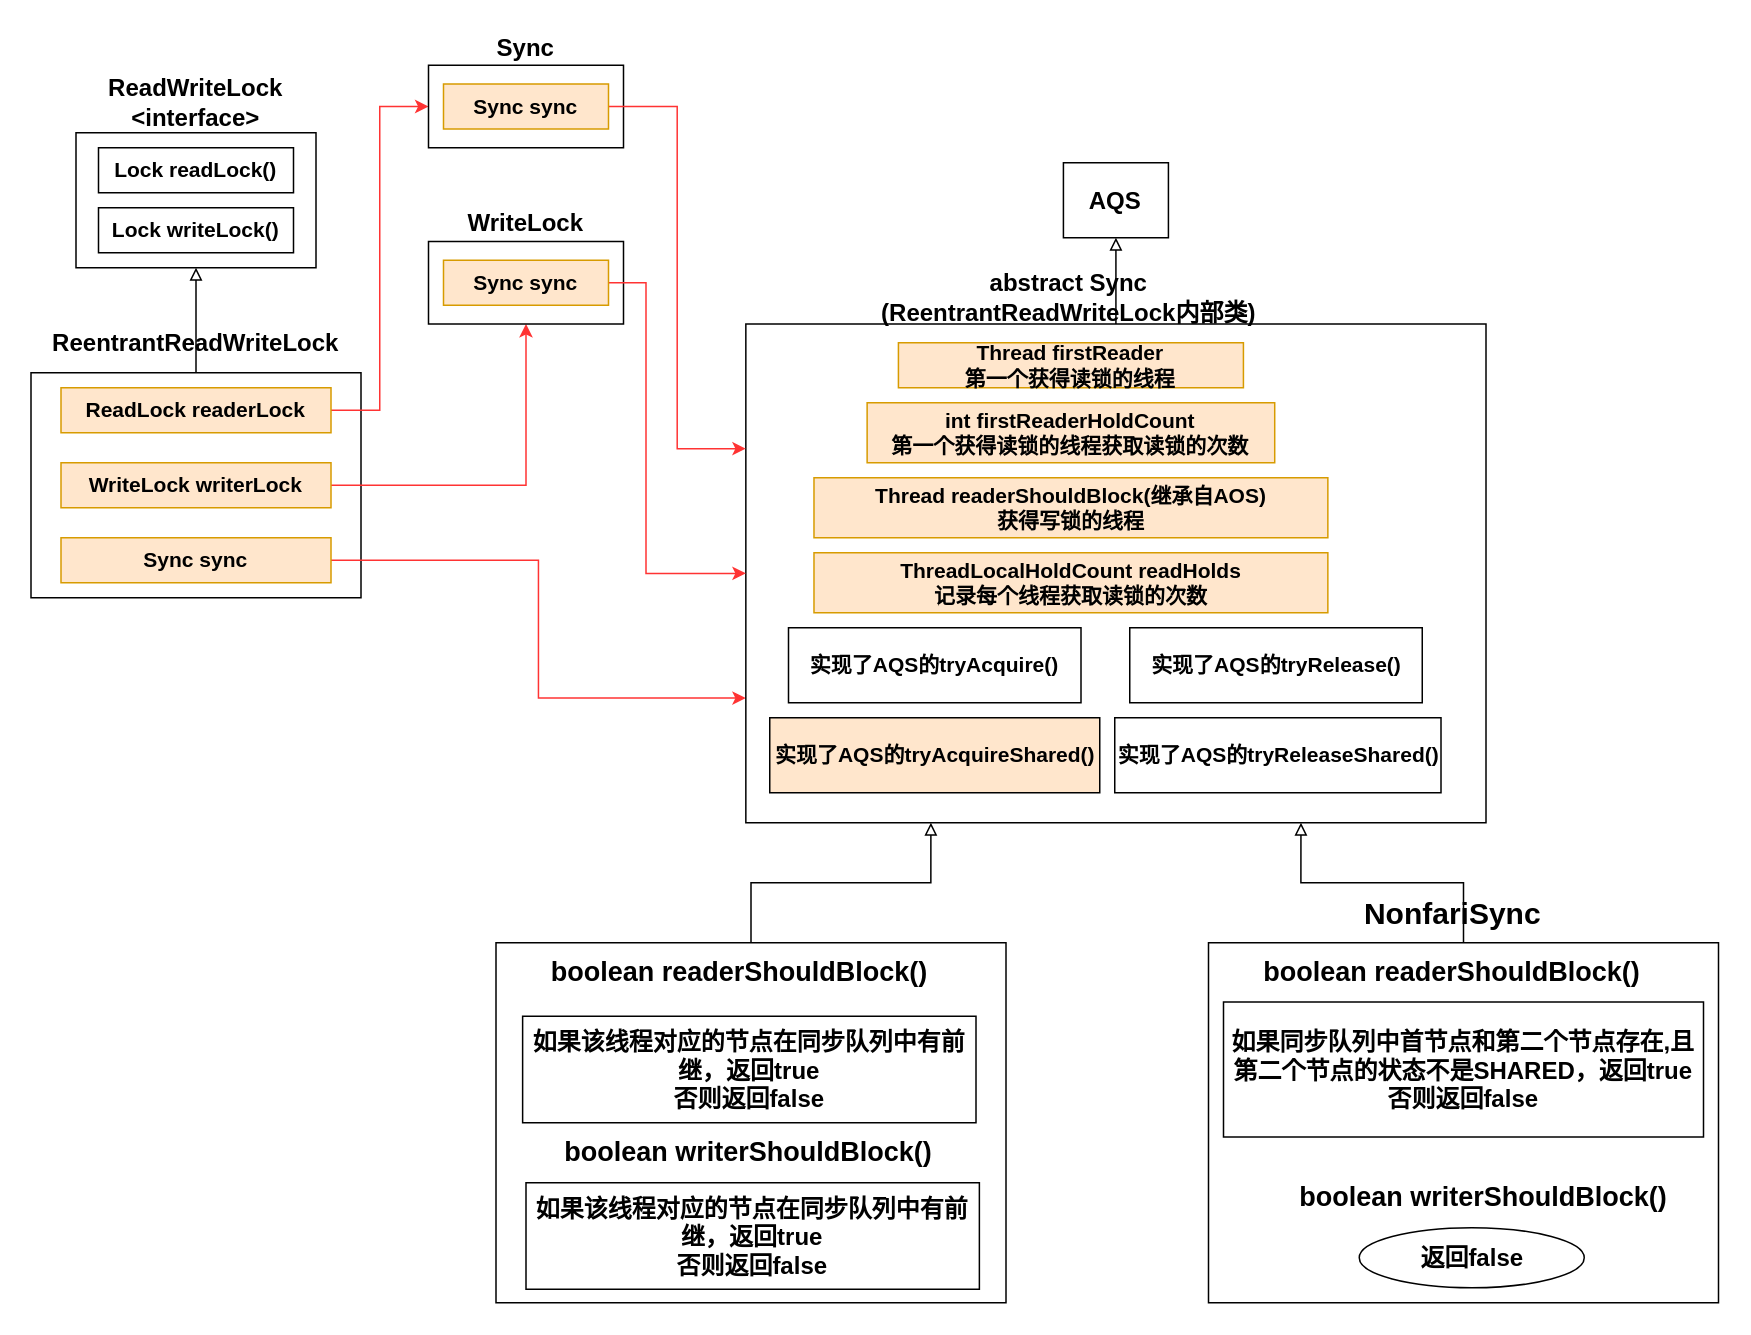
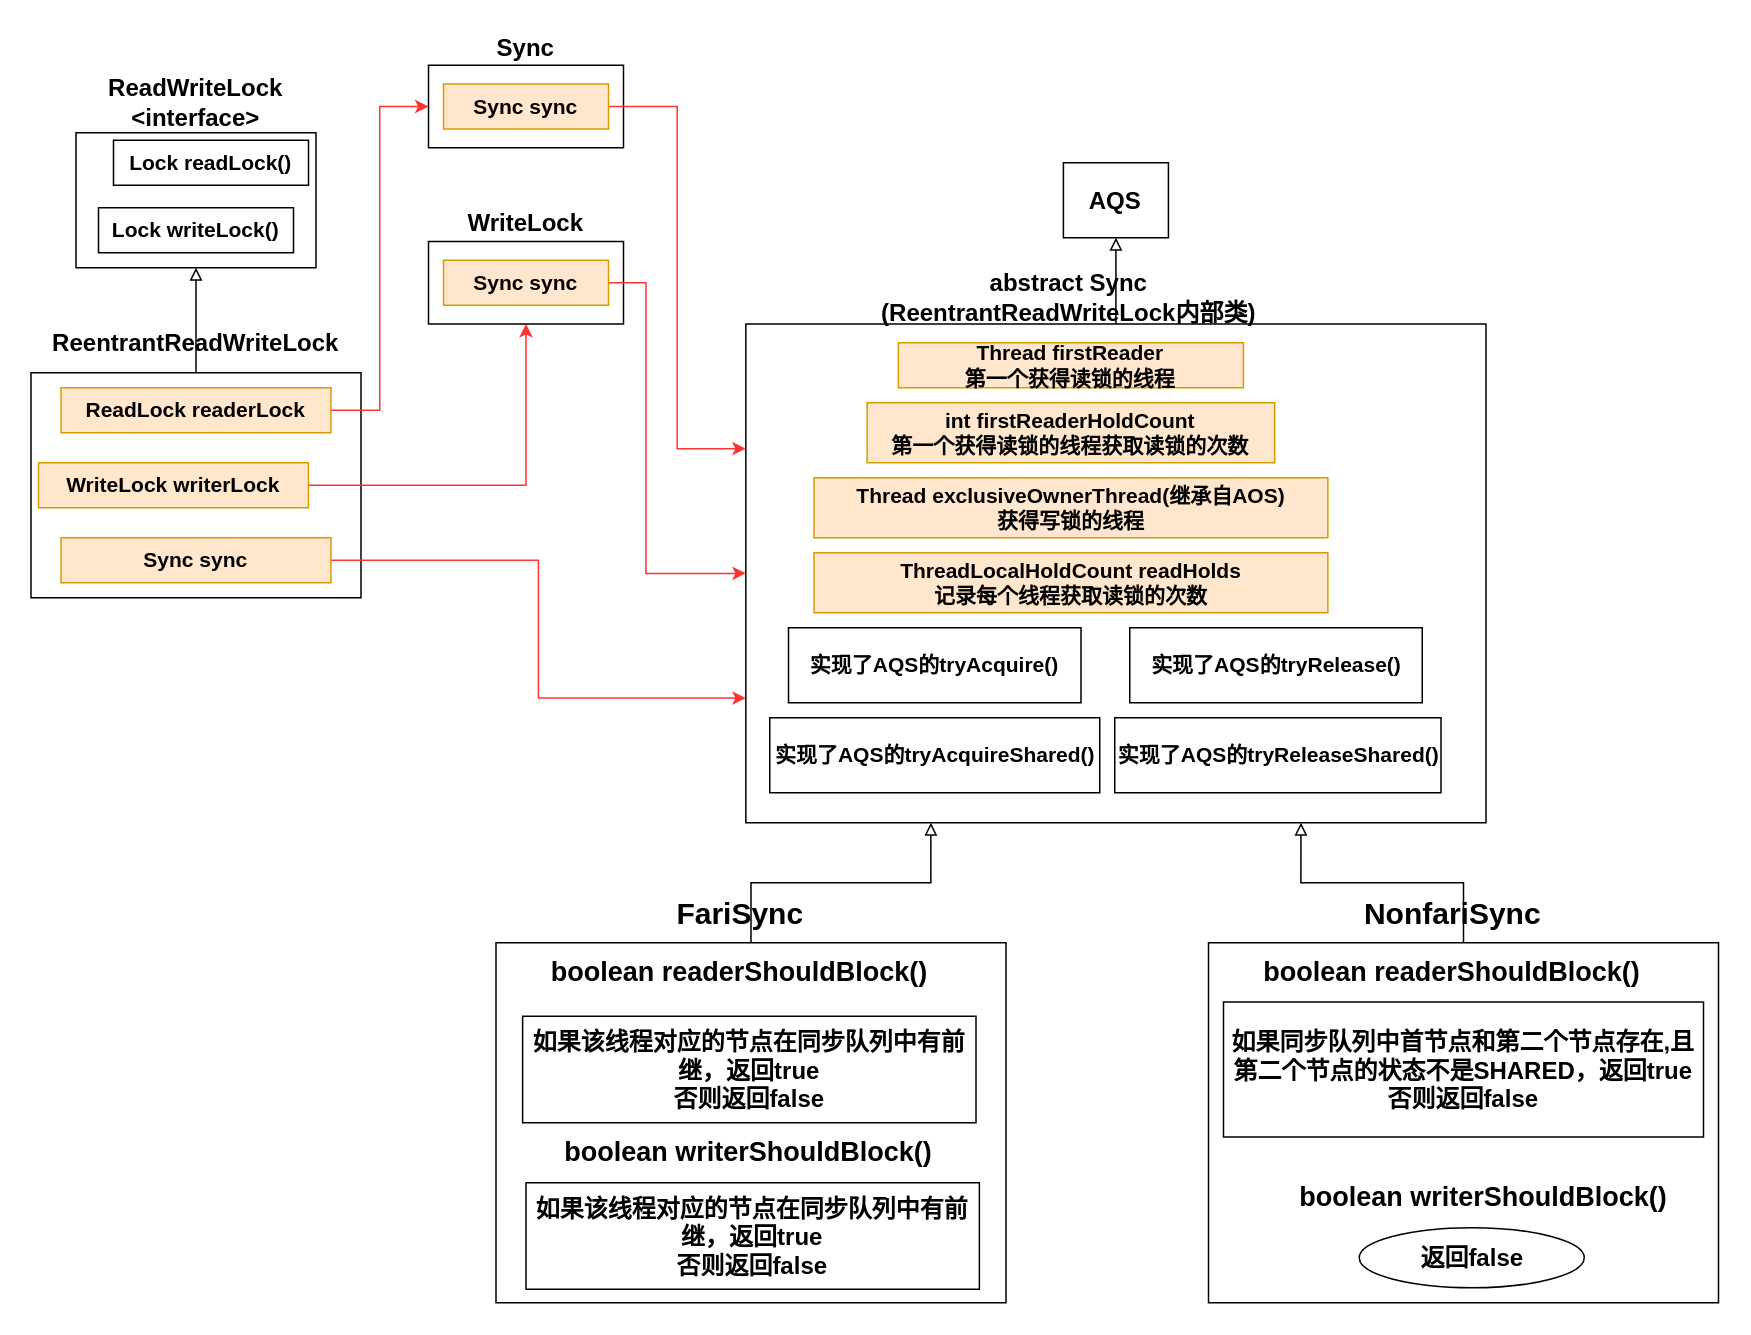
node "Lock readLock()": moved (196, 170) -> (211, 163)
node "WriteLock writerLock": moved (196, 485) -> (173, 485)
node "Thread readerShouldBlock(继承自AOS) 获得写锁的线程": label "Thread readerShouldBlock(继承自AOS) 获得写锁的线程" -> "Thread exclusiveOwnerThread(继承自AOS) 获得写锁的线程"
node "实现了AQS的tryAcquireShared()": fillcolor #ffe6cc -> #ffffff
node "FariSync": added
